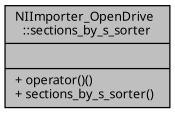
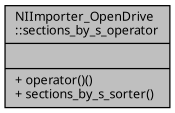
node "NIImporter_OpenDrive": text "::sections_by_s_sorter" -> "::sections_by_s_operator"
